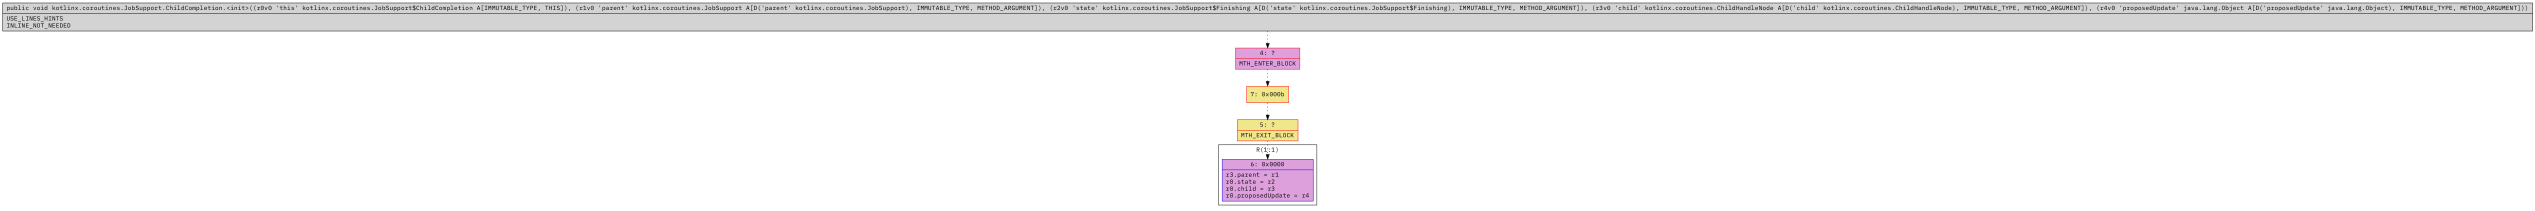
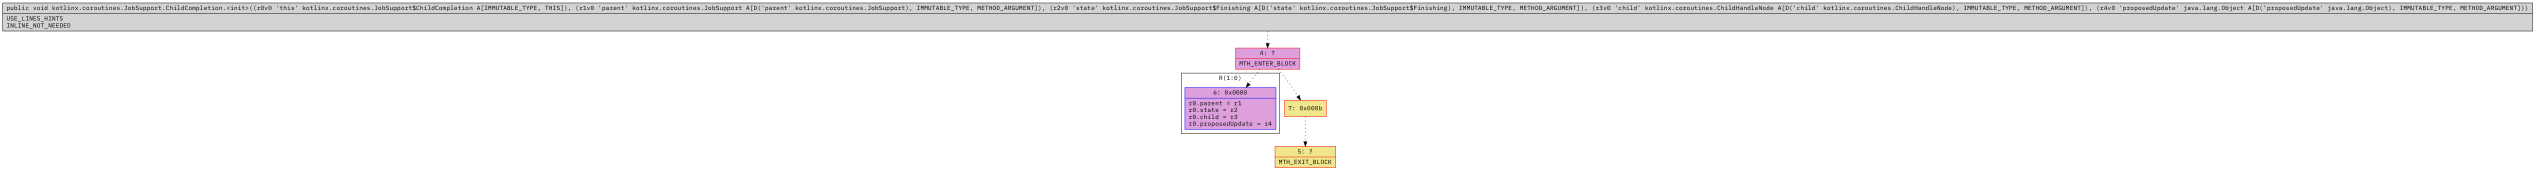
edge "5: ?" -> "6: 0x0000": now "4: ?" -> "6: 0x0000"
cluster "R(1:1)": label "R(1:1)" -> "R(1:0)"
node "6: 0x0000": text "r3.parent = r1" -> "r0.parent = r1"
